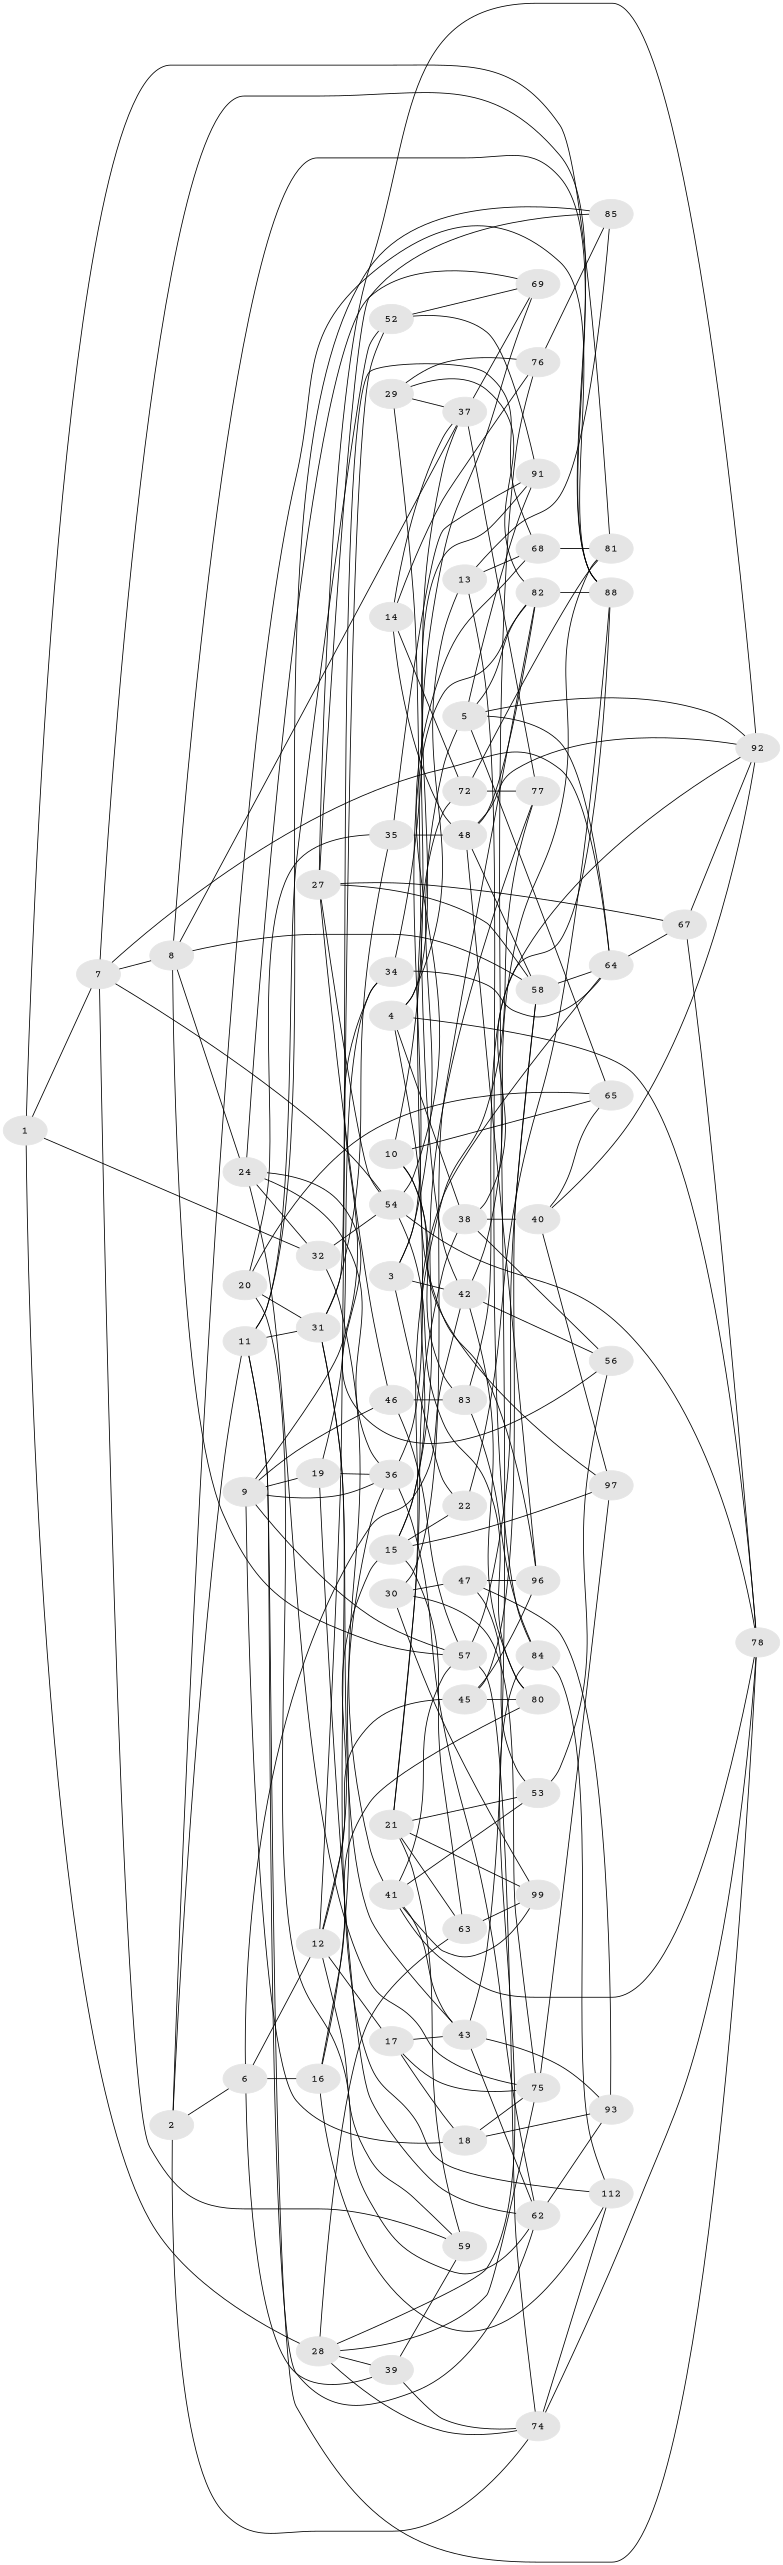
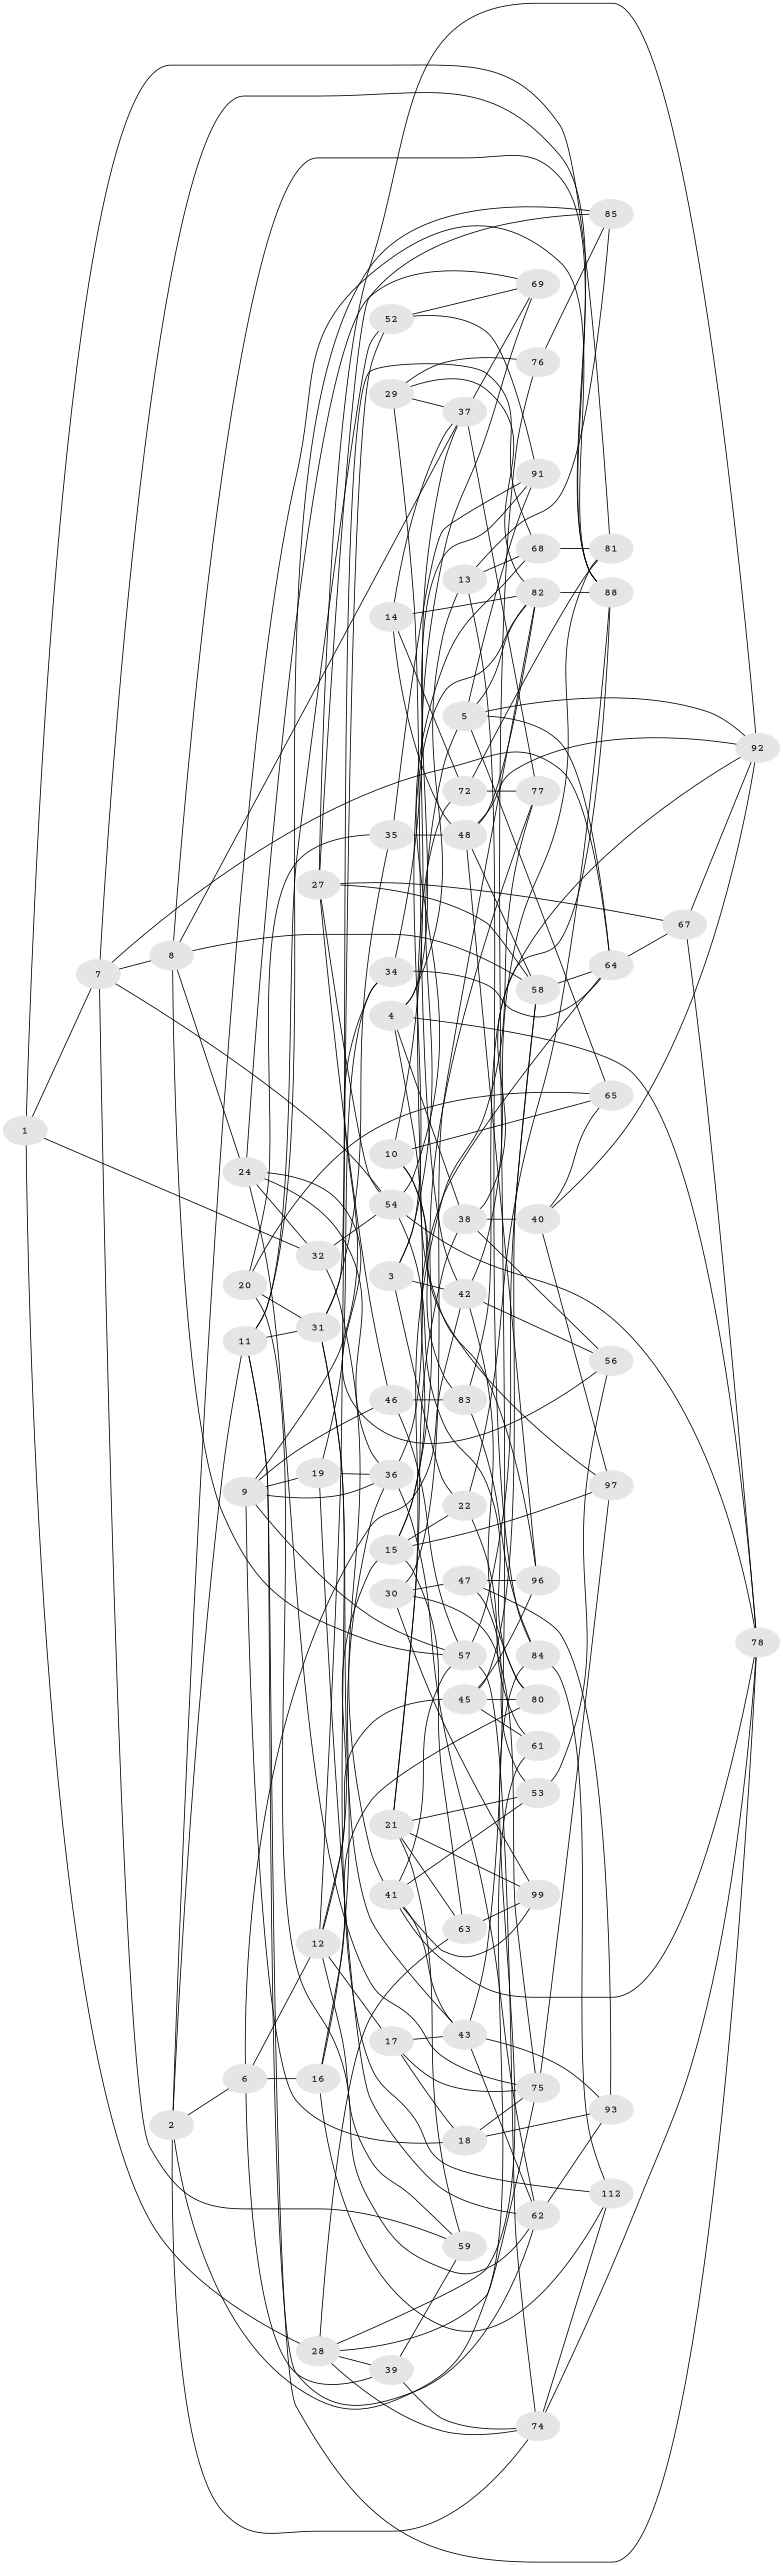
edge "76" -- "14": now "82" -- "14"
node "61": added
